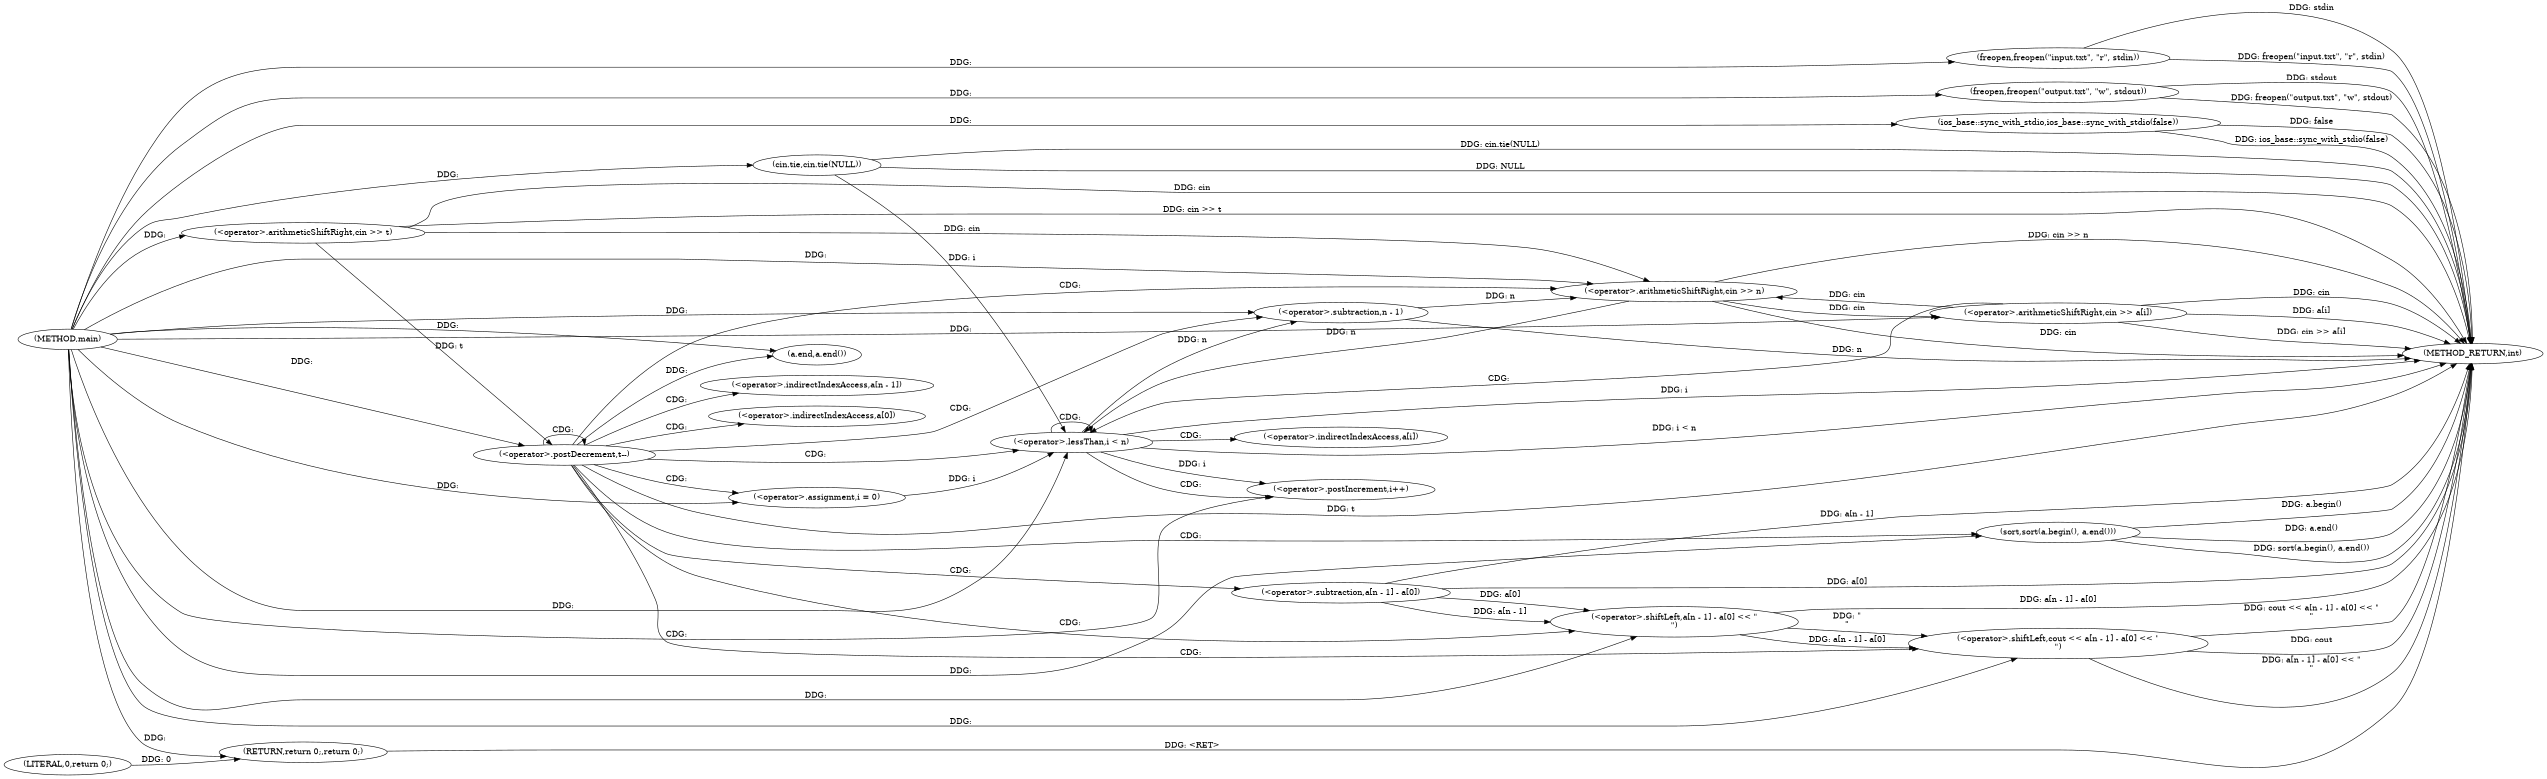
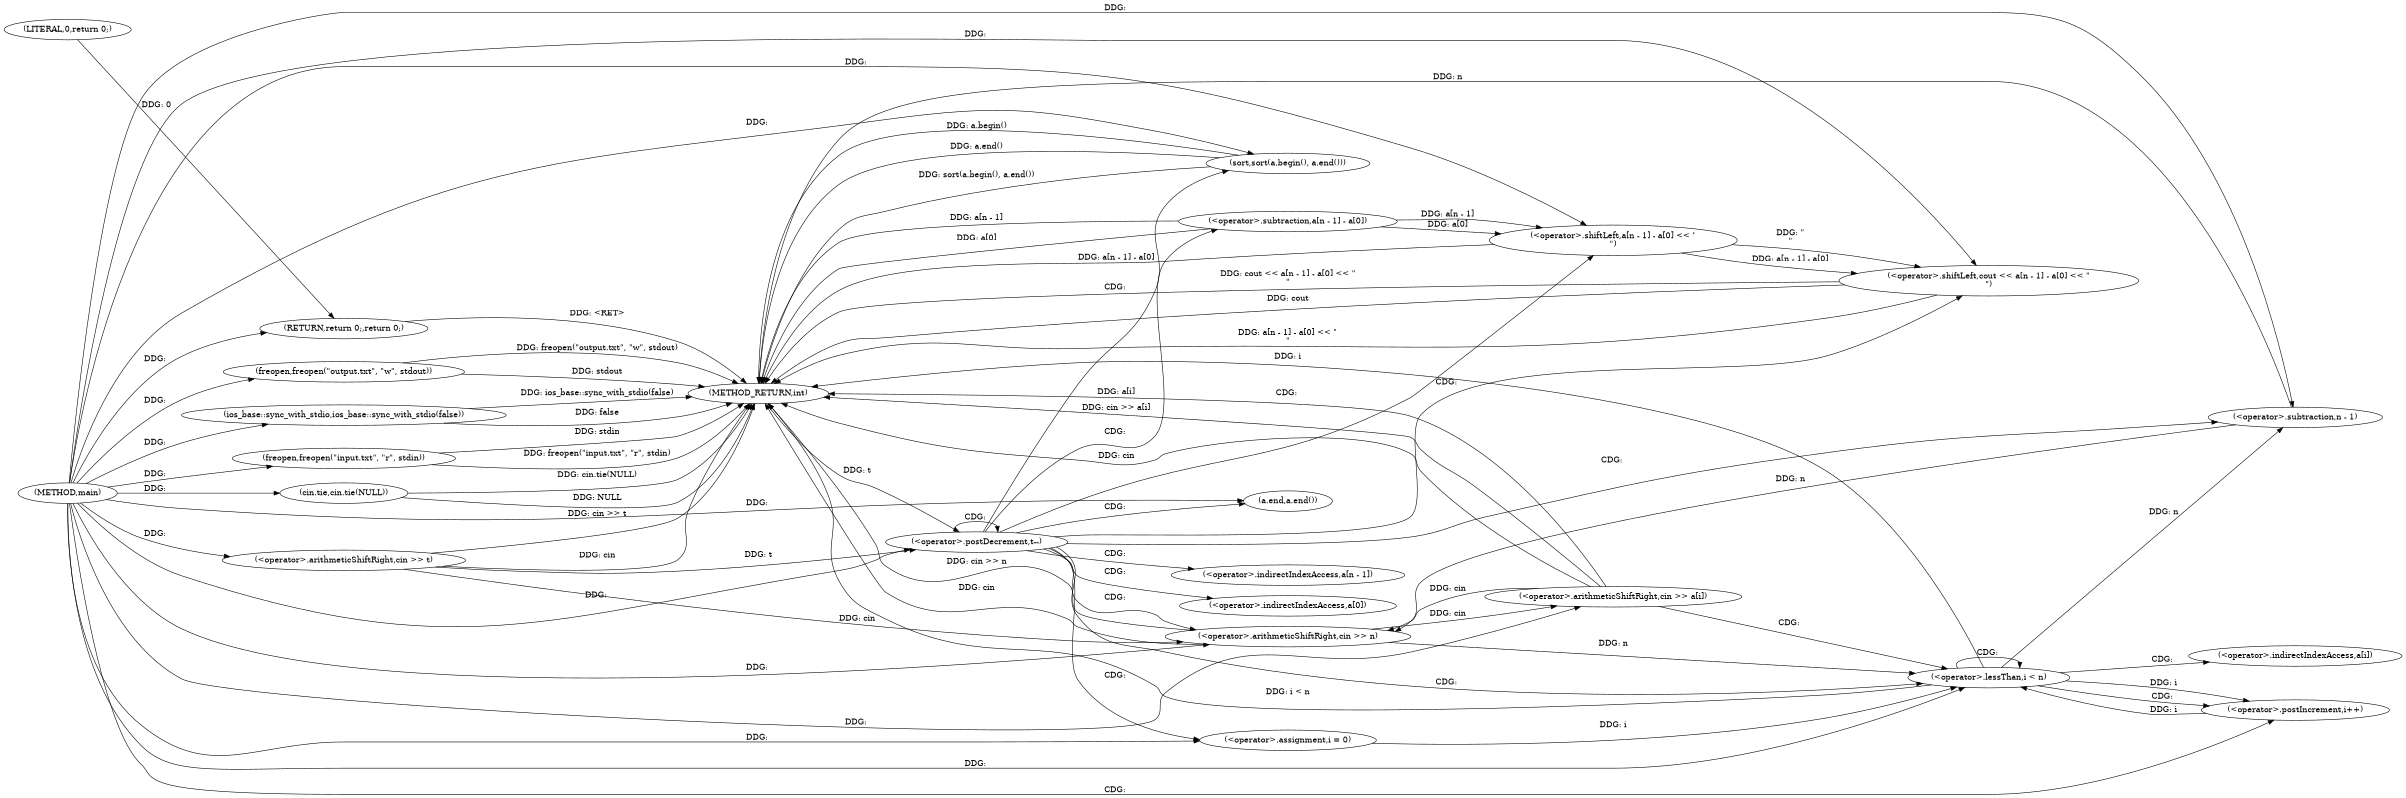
edge "(cin.tie,cin.tie(NULL))" -> "(<operator>.lessThan,i < n)": now "(<operator>.postIncrement,i++)" -> "(<operator>.lessThan,i < n)"
edge "(<operator>.postDecrement,t--)" -> "(a.end,a.end())": label "DDG: " -> "CDG: "
edge "(<operator>.postDecrement,t--)" -> "(METHOD_RETURN,int)": reversed
